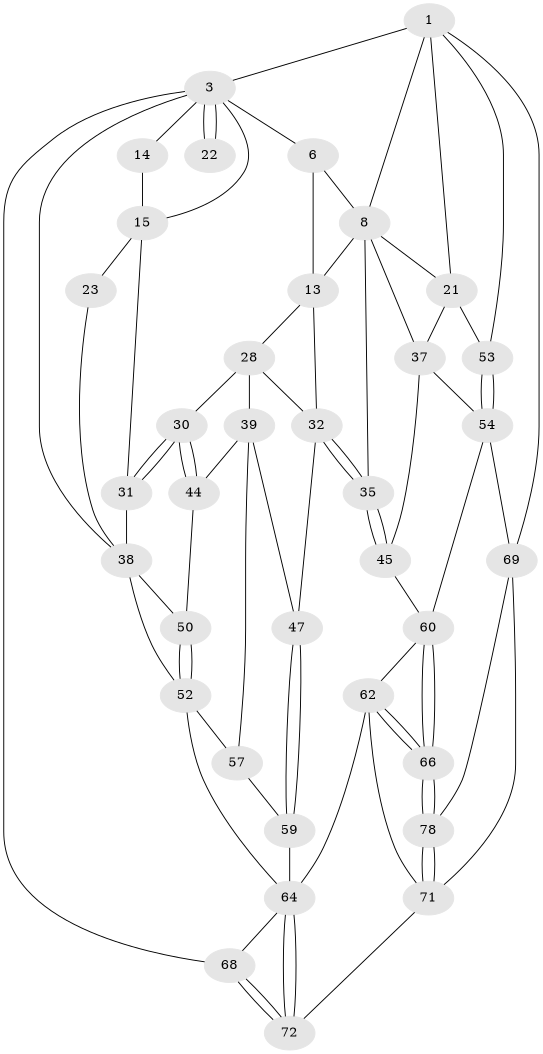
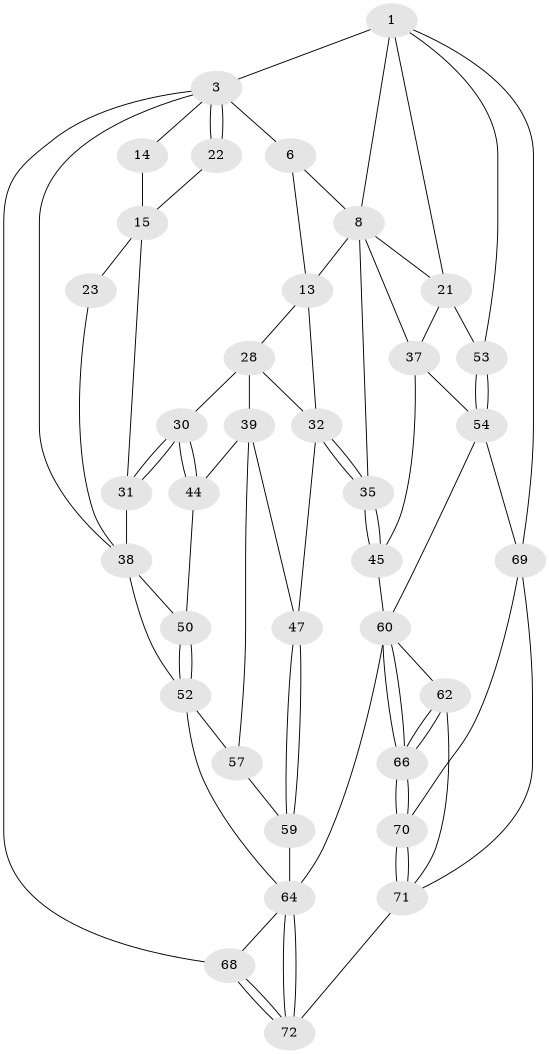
edge "3" -- "15": now "22" -- "15"
edge "62" -- "64": now "60" -- "64"
node "78": label "78" -> "70"
